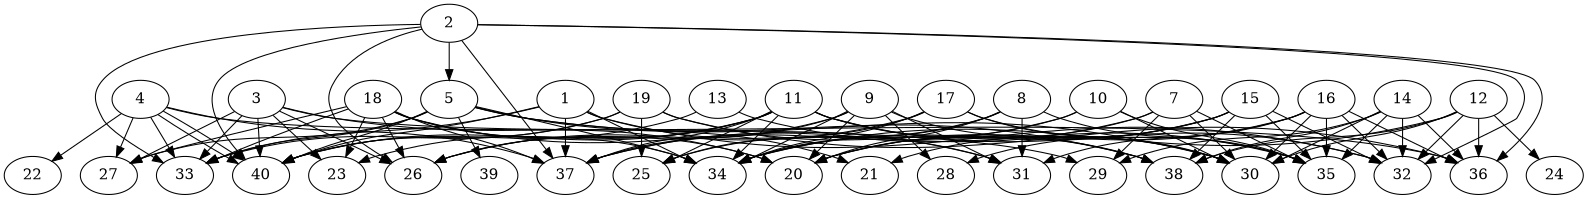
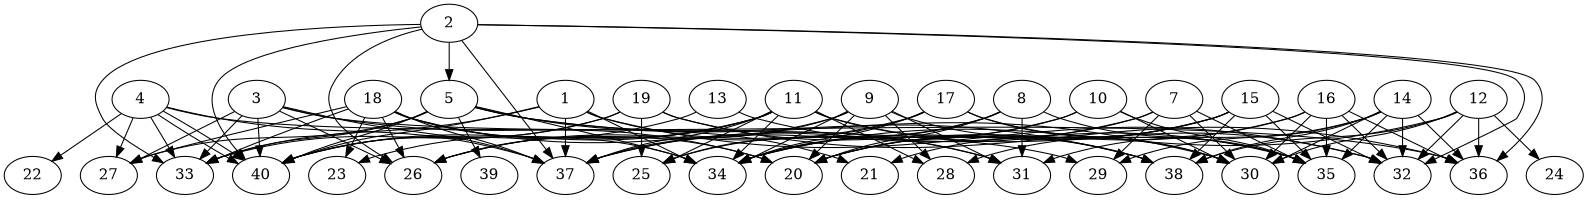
edge "3" -> "23": now "3" -> "37"
edge "16" -> "31": now "14" -> "31"
edge "11" -> "30": now "11" -> "28"
